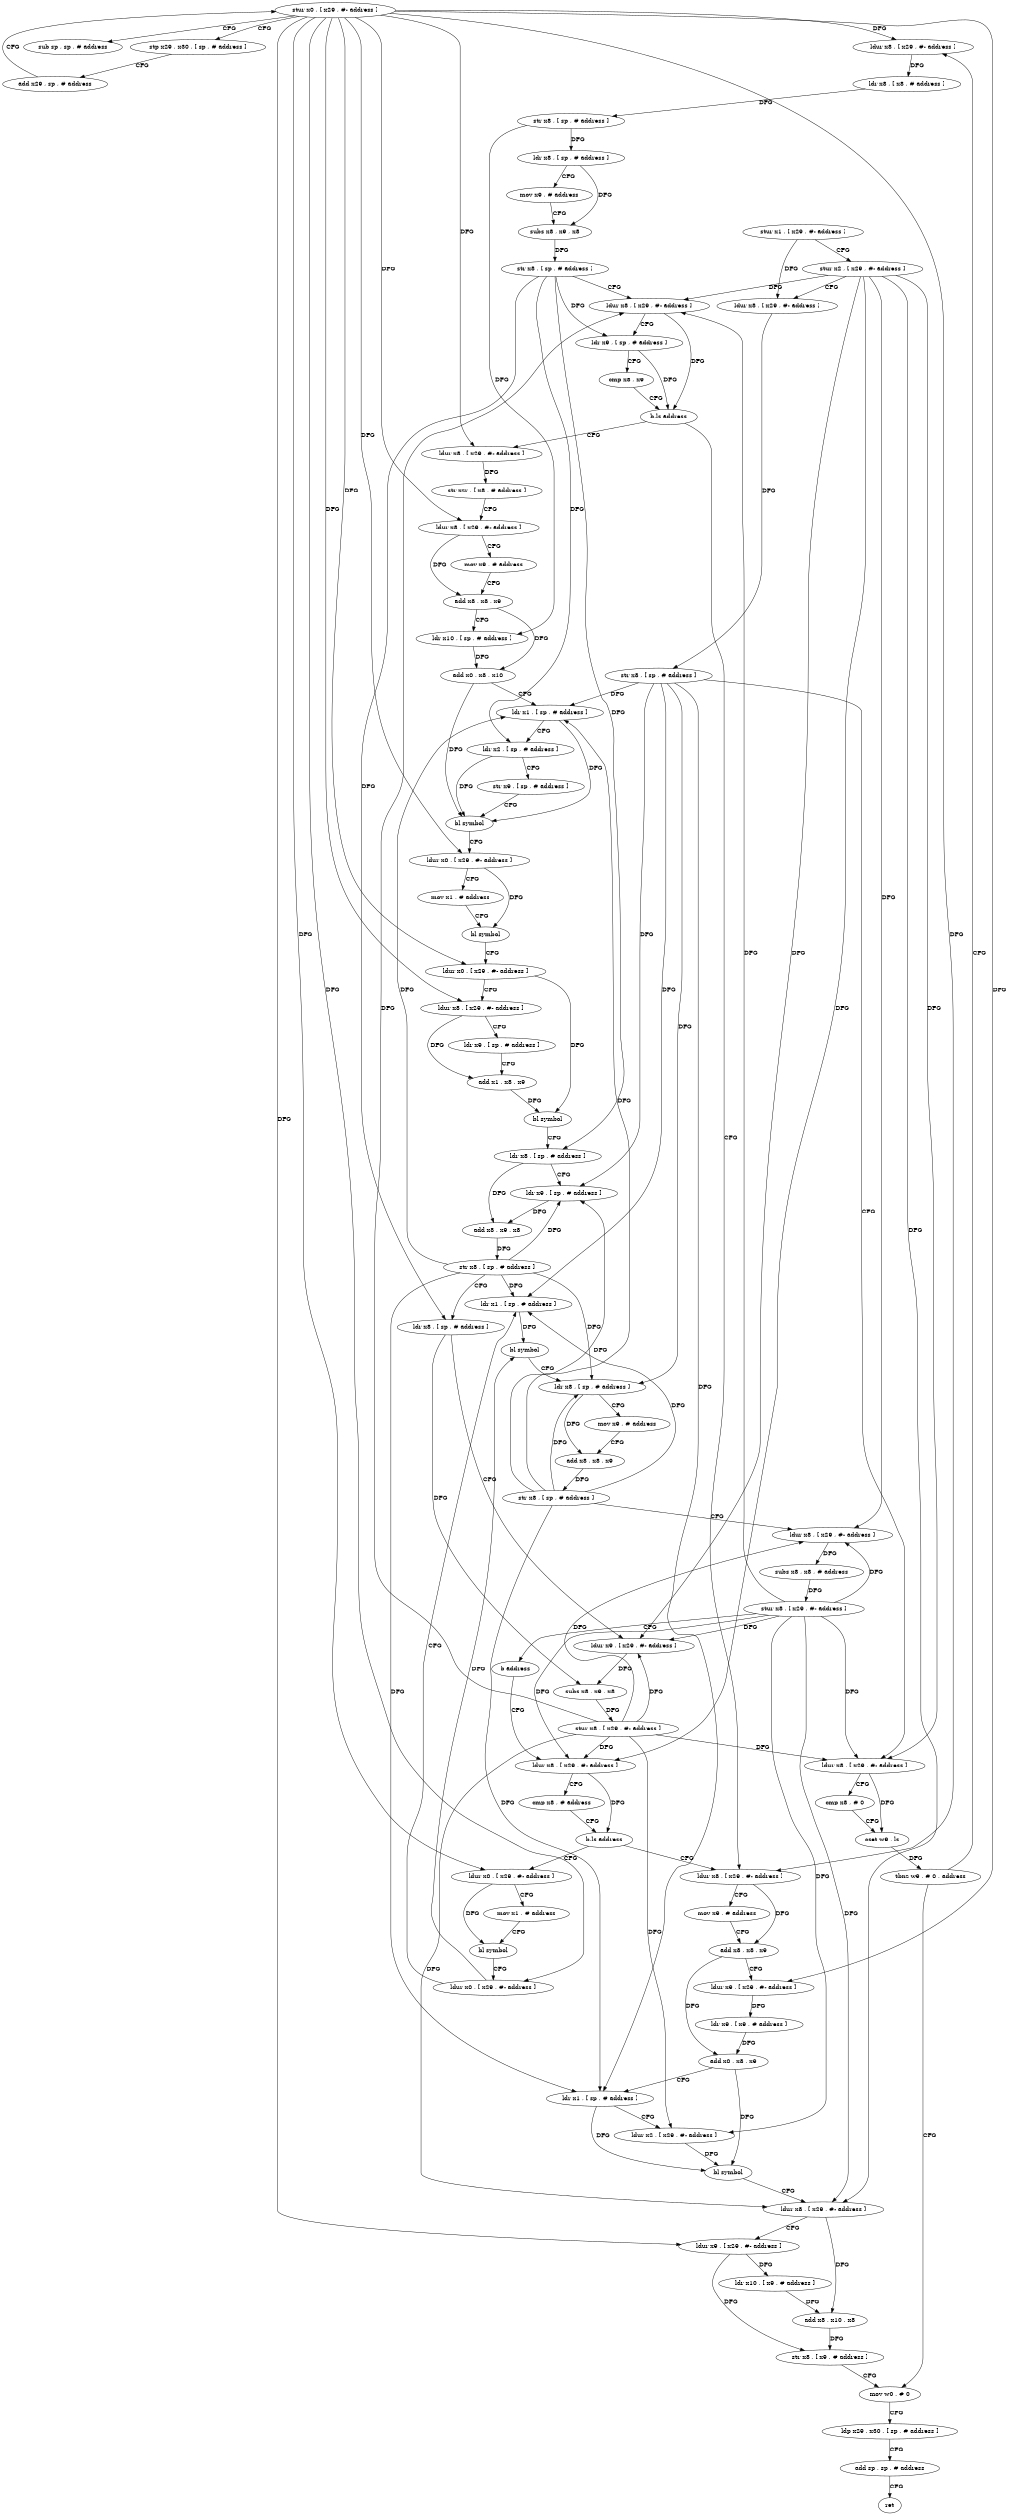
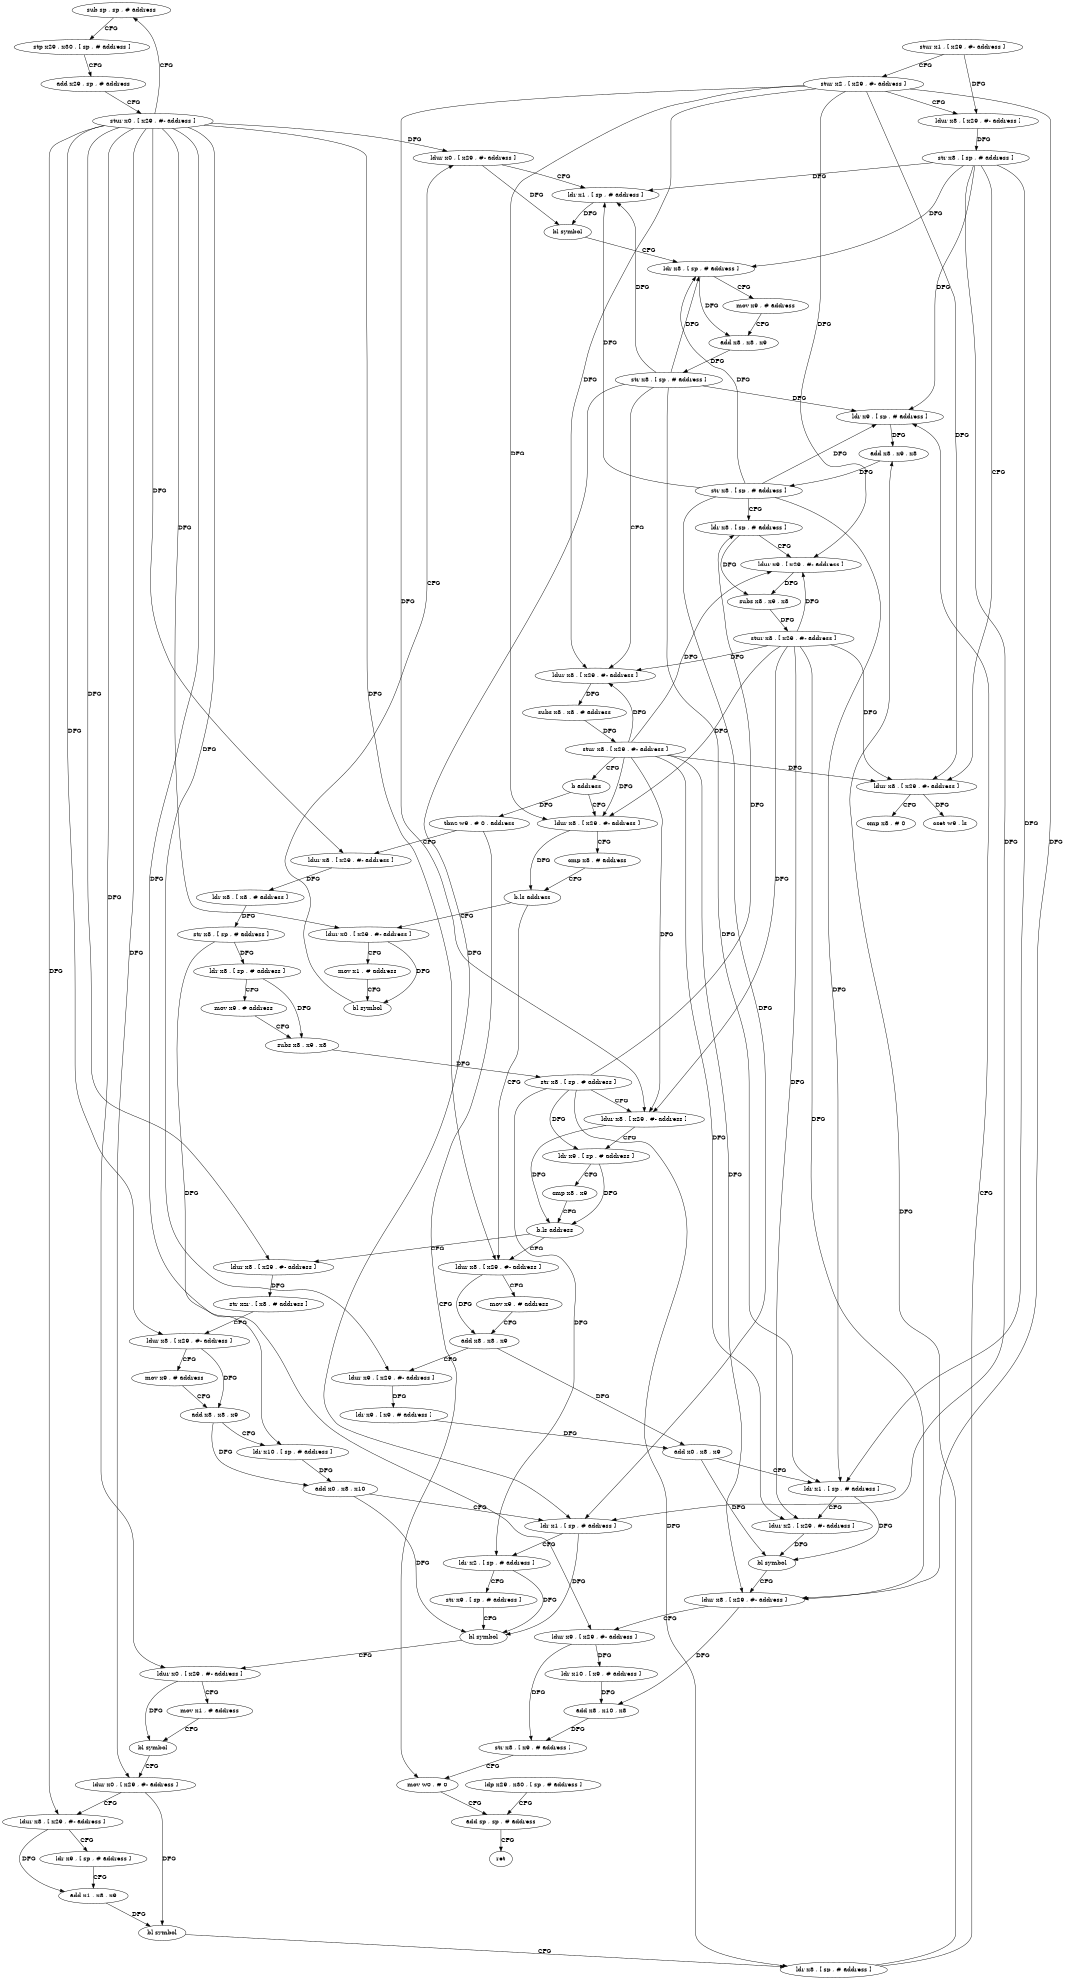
edge "stur x0 , [ x29 , #- address ]" -> "stp x29 , x30 , [ sp , # address ]": now "sub sp , sp , # address" -> "stp x29 , x30 , [ sp , # address ]"
edge "cmp x8 , # 0" -> "cset w9 , ls": removed, label "CFG"
edge "cset w9 , ls" -> "tbnz w9 , # 0 , address": now "b address" -> "tbnz w9 , # 0 , address"
edge "mov w0 , # 0" -> "ldp x29 , x30 , [ sp , # address ]": now "mov w0 , # 0" -> "add sp , sp , # address"
